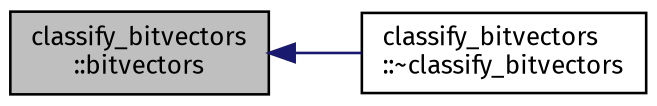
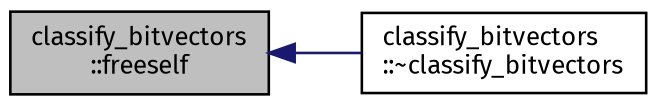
node "classify_bitvectors ::bitvectors": label "classify_bitvectors ::bitvectors" -> "classify_bitvectors ::freeself"
